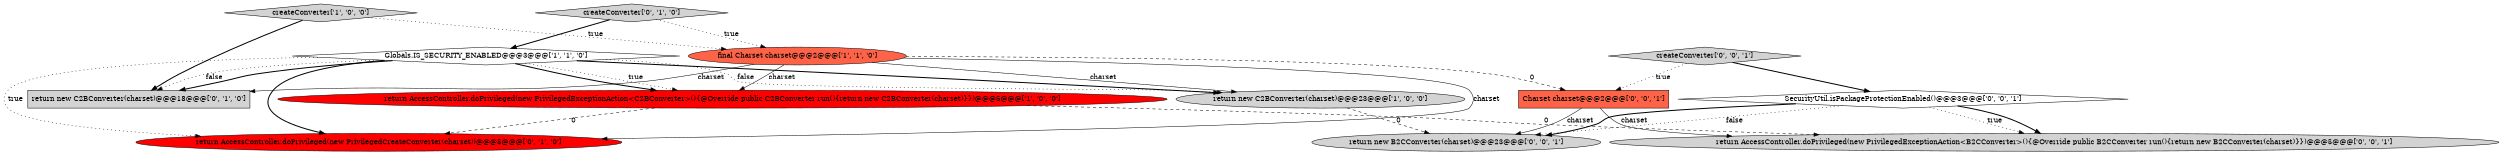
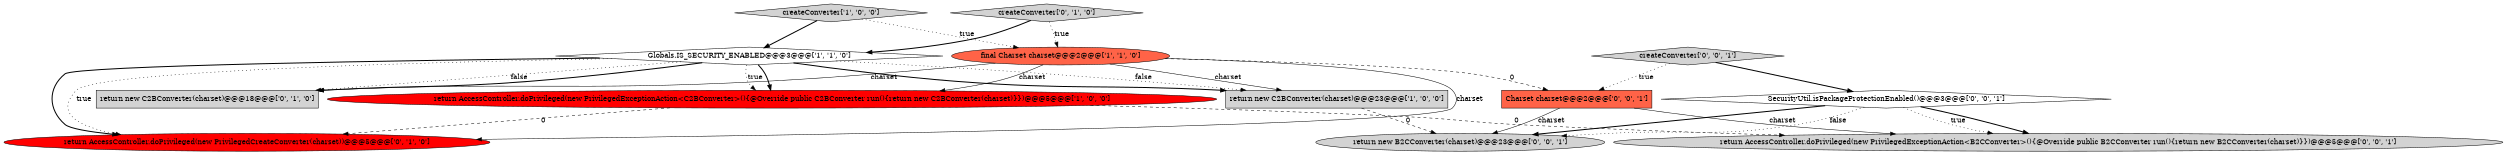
edge "createConverter['1', '0', '0']" -> "return new C2BConverter(charset)@@@18@@@['0', '1', '0']": now "createConverter['1', '0', '0']" -> "Globals.IS_SECURITY_ENABLED@@@3@@@['1', '1', '0']"
node "return new C2BConverter(charset)@@@23@@@['1', '0', '0']": shape ellipse -> box
